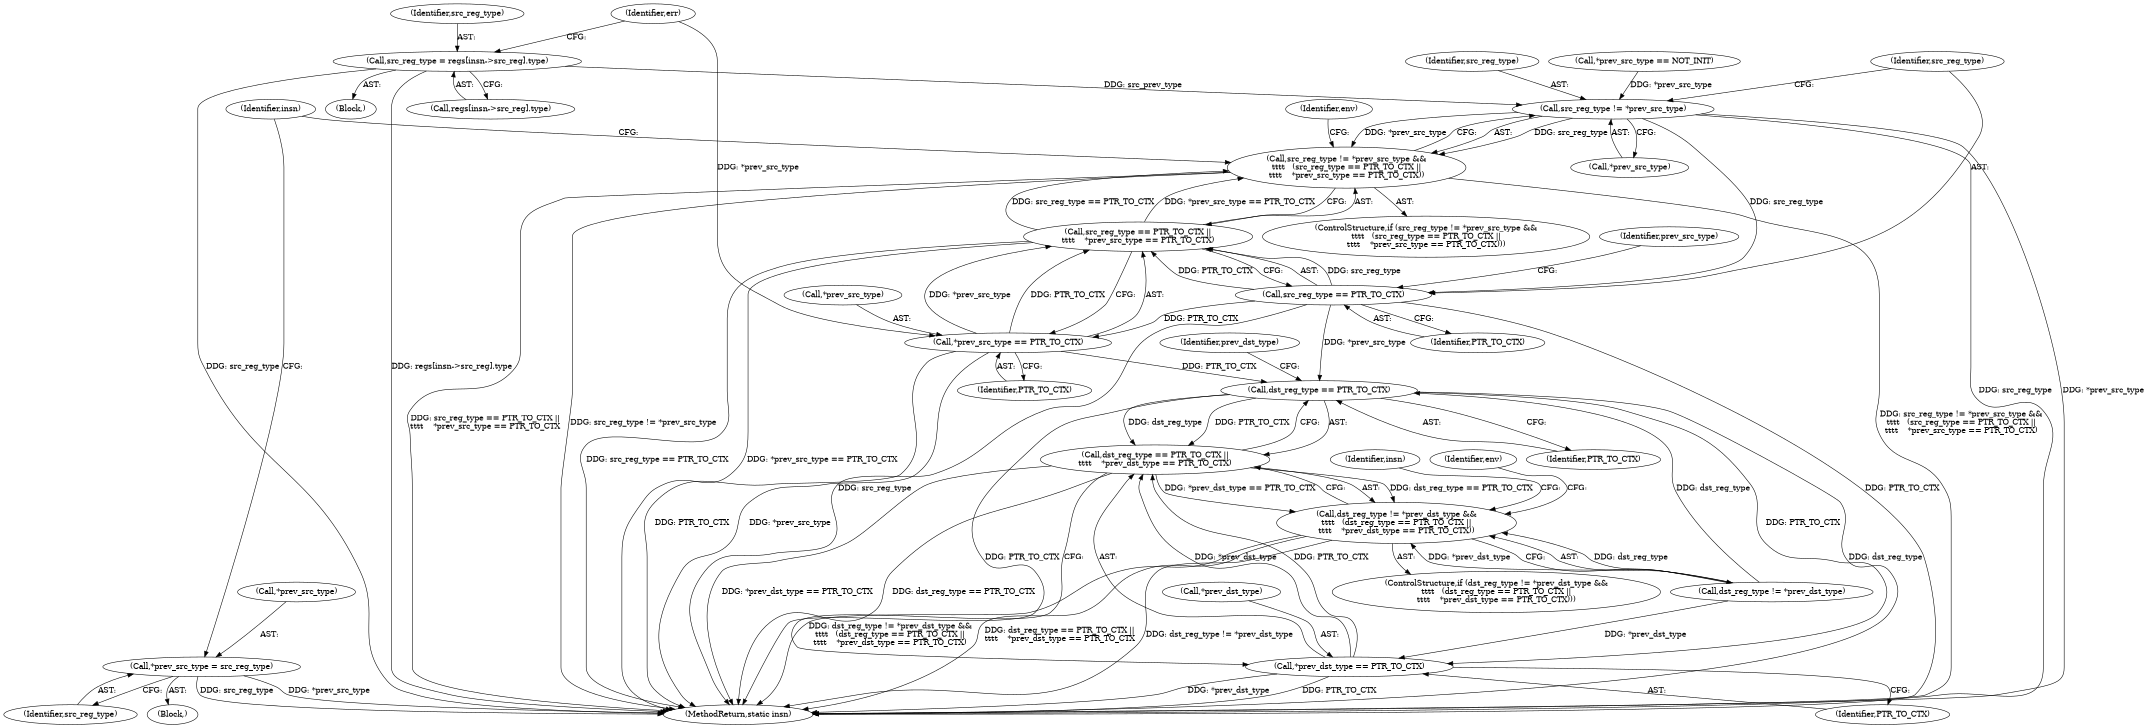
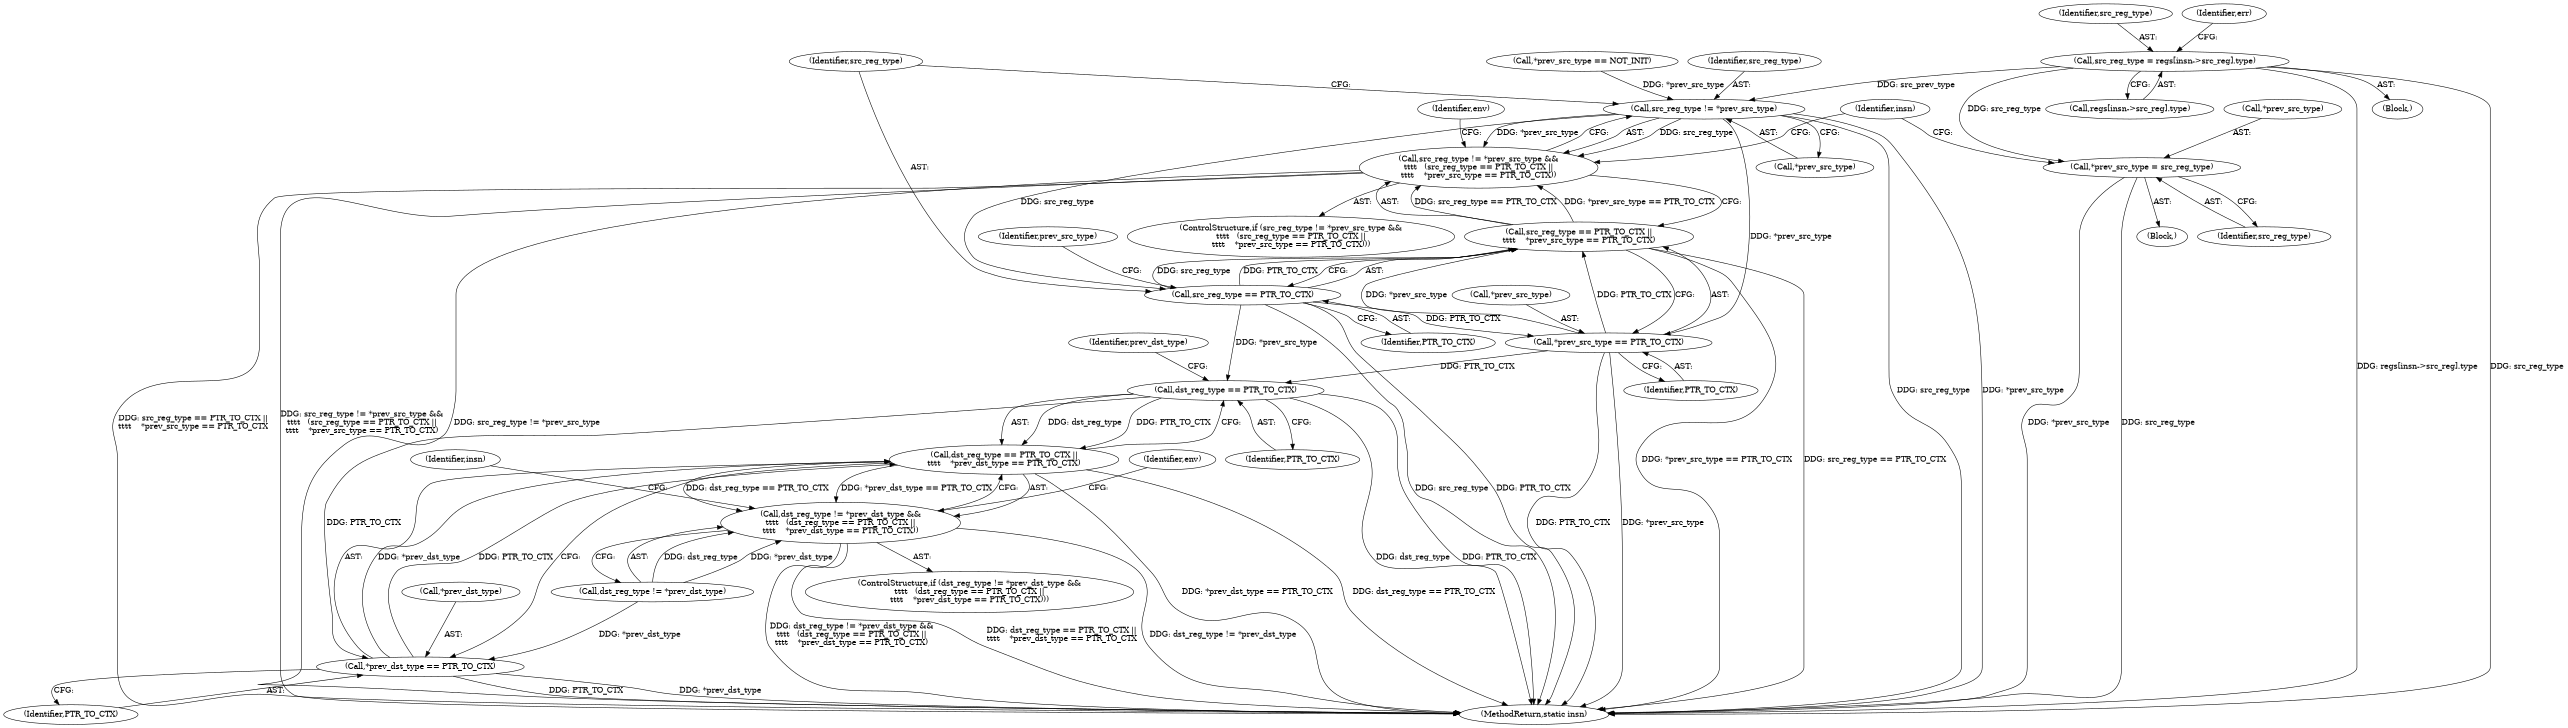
edge "(Call,src_reg_type = regs[insn->src_reg].type)" -> "(Call,*prev_src_type = src_reg_type)": added, label "DDG: src_reg_type"
edge "(Identifier,err)" -> "(Call,*prev_src_type == PTR_TO_CTX)": now "(Call,src_reg_type != *prev_src_type)" -> "(Call,*prev_src_type == PTR_TO_CTX)"
edge "(Call,dst_reg_type != *prev_dst_type)" -> "(Call,dst_reg_type == PTR_TO_CTX)": removed, label "DDG: dst_reg_type"
